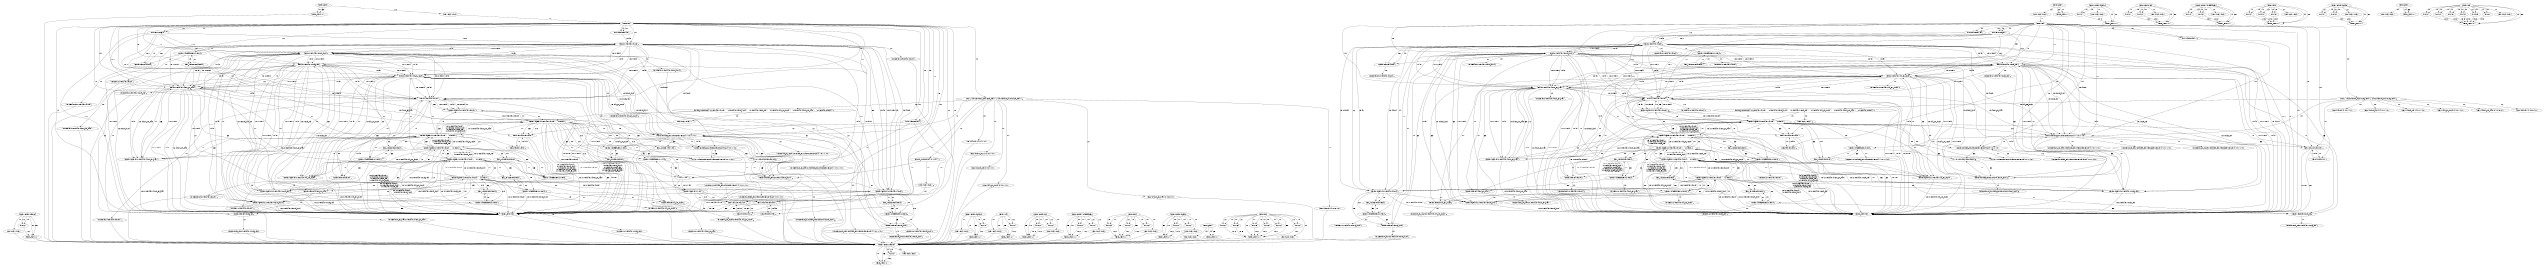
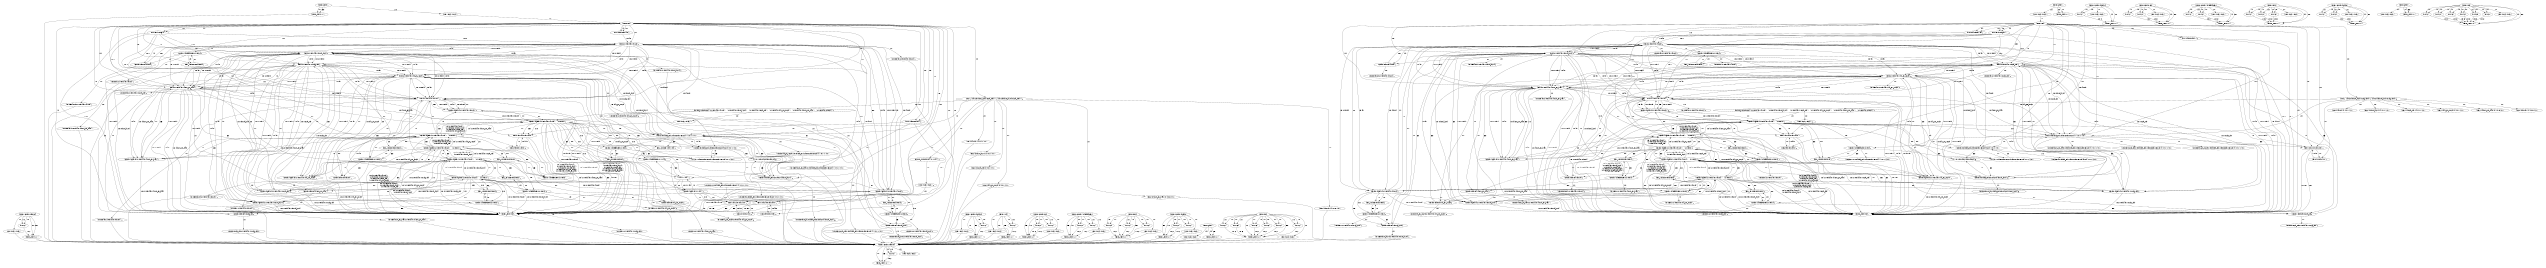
edge "(CONTROL_STRUCTURE,IF,if (!r->IsValid()))" -> "(IsValid,r->IsValid())": now "(<operator>.logicalNot,!r->IsValid())" -> "(IsValid,r->IsValid())"
